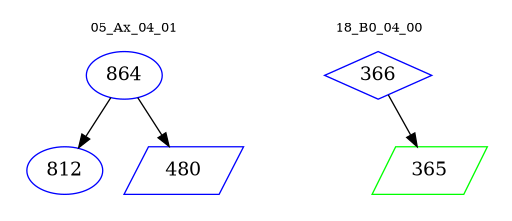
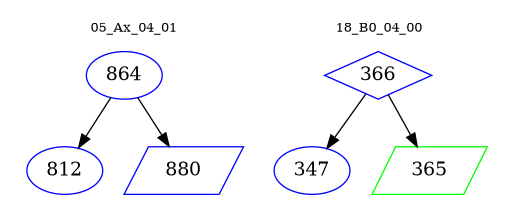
node "480": label "480" -> "880"
node "347": added
